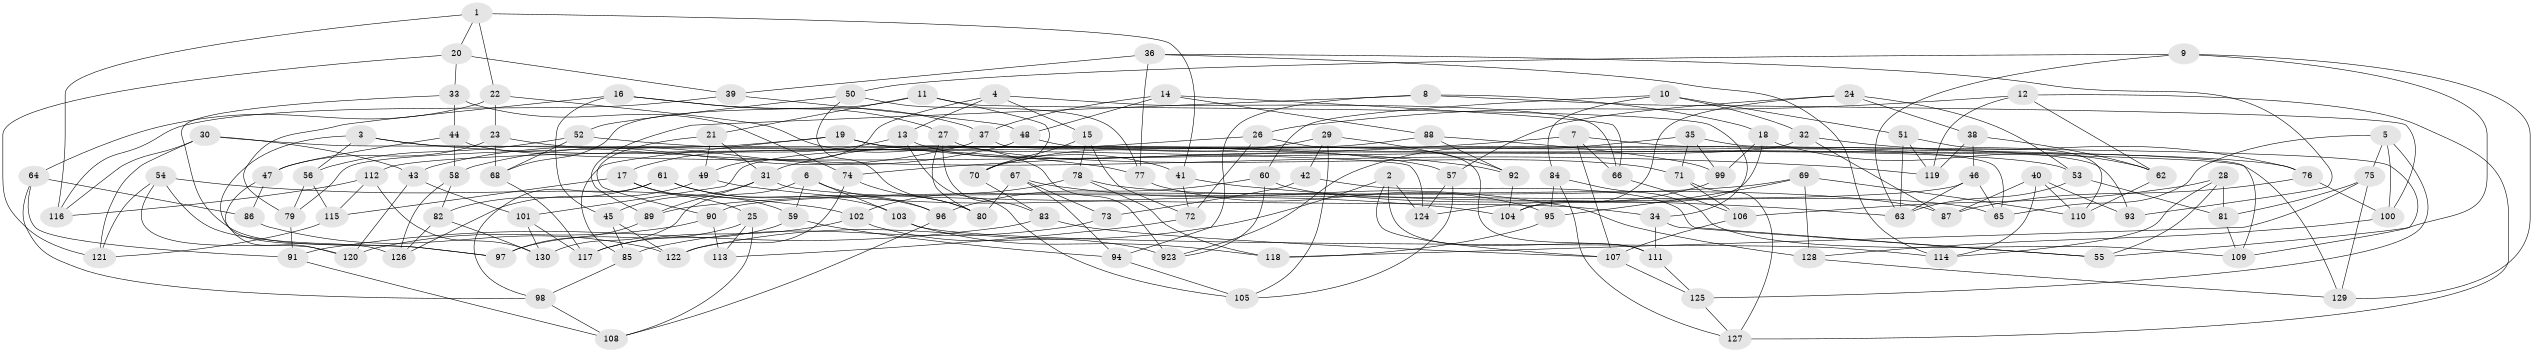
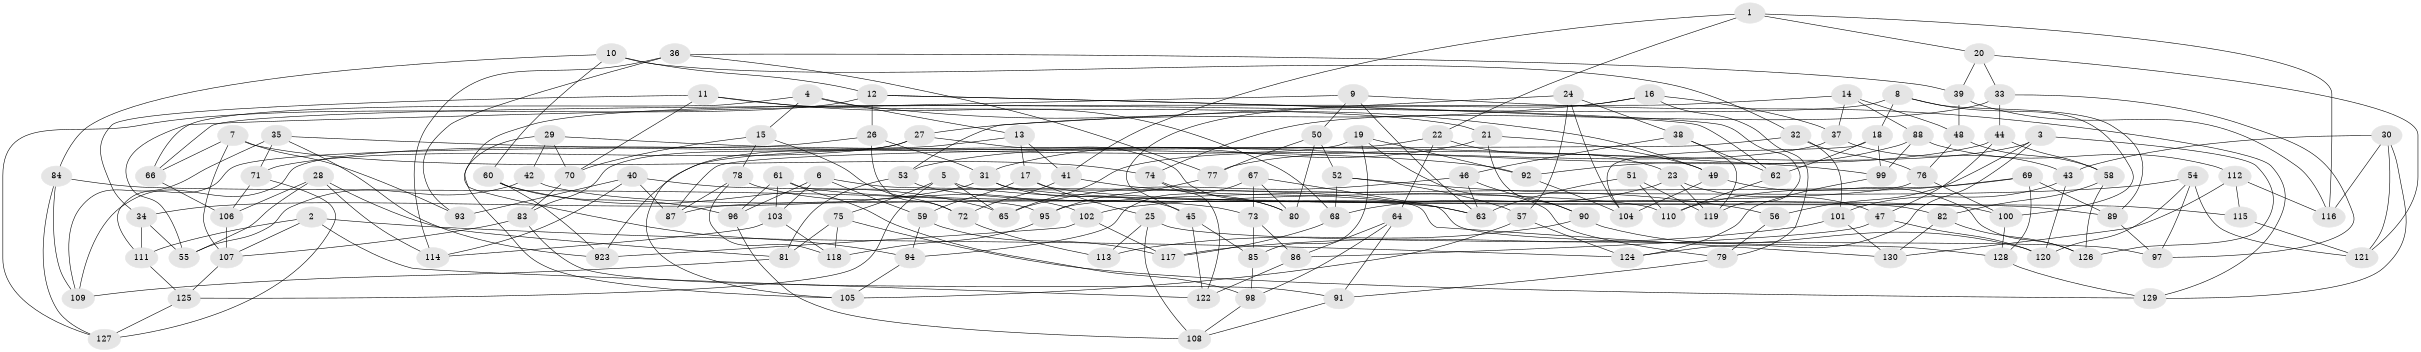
edge "10" -- "51": now "10" -- "12"
edge "56" -- "115": removed
edge "73" -- "86": added
